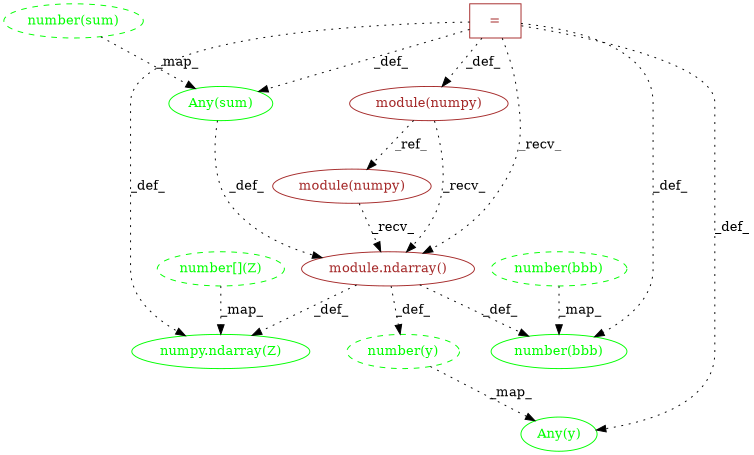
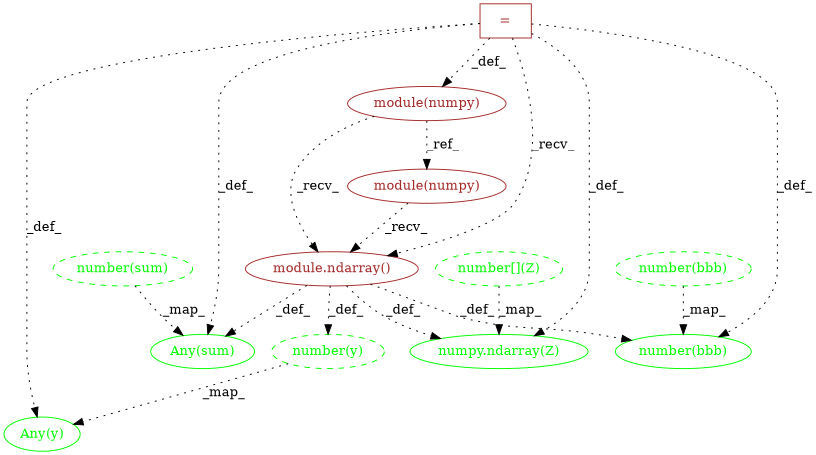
edge "Any(sum)" -> "module.ndarray()": reversed
